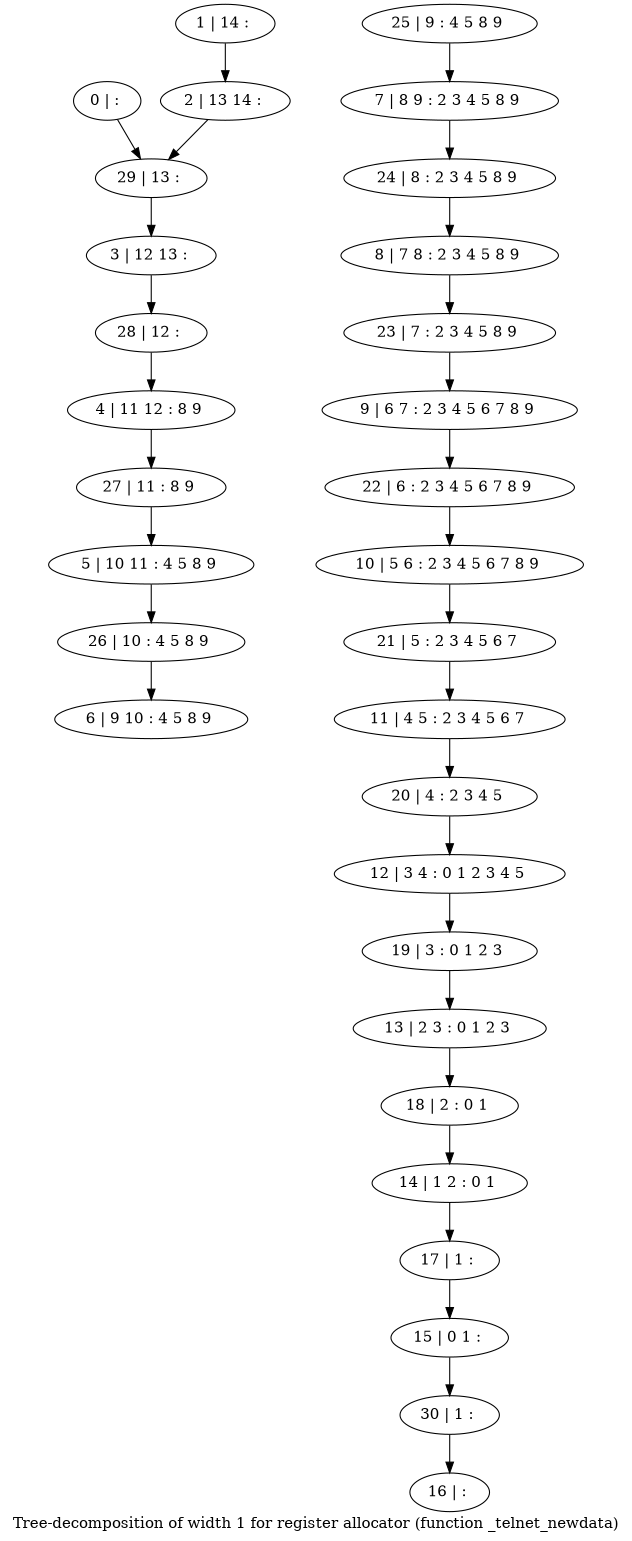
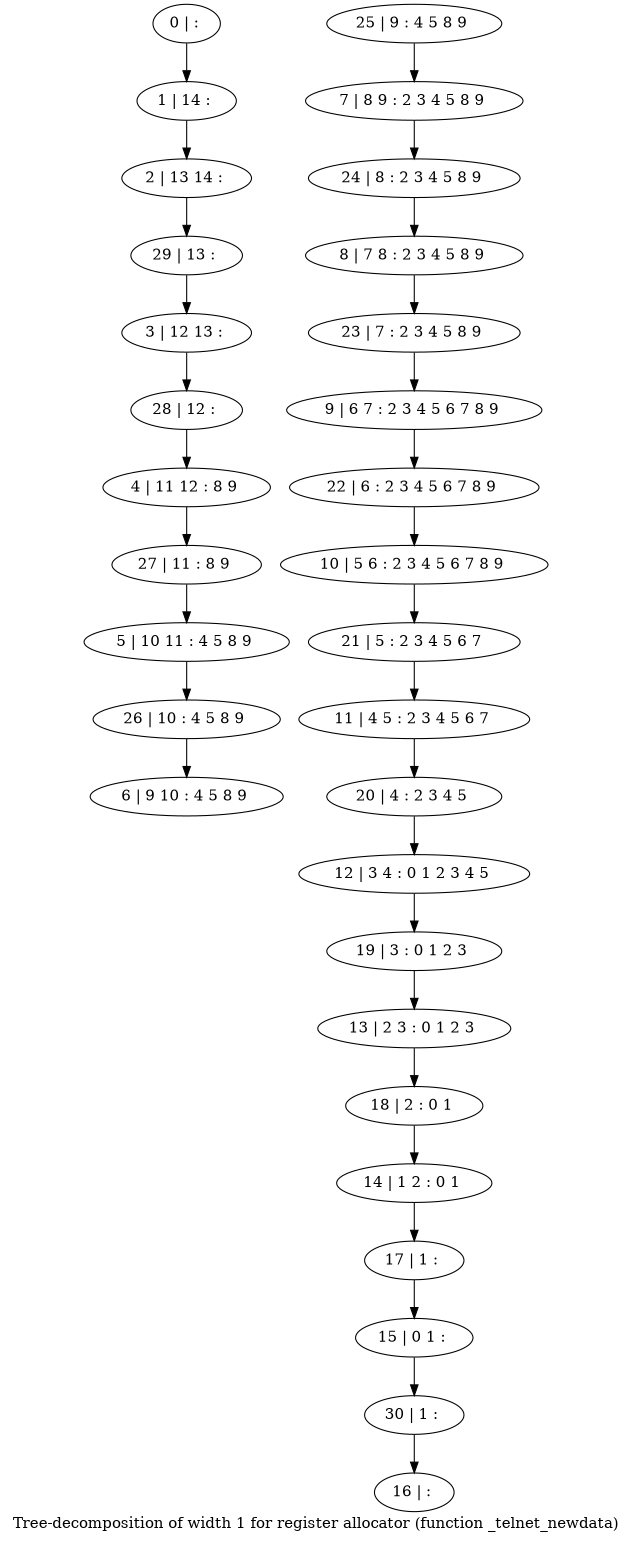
edge "0 | :" -> "29 | 13 :": now "0 | :" -> "1 | 14 :"
